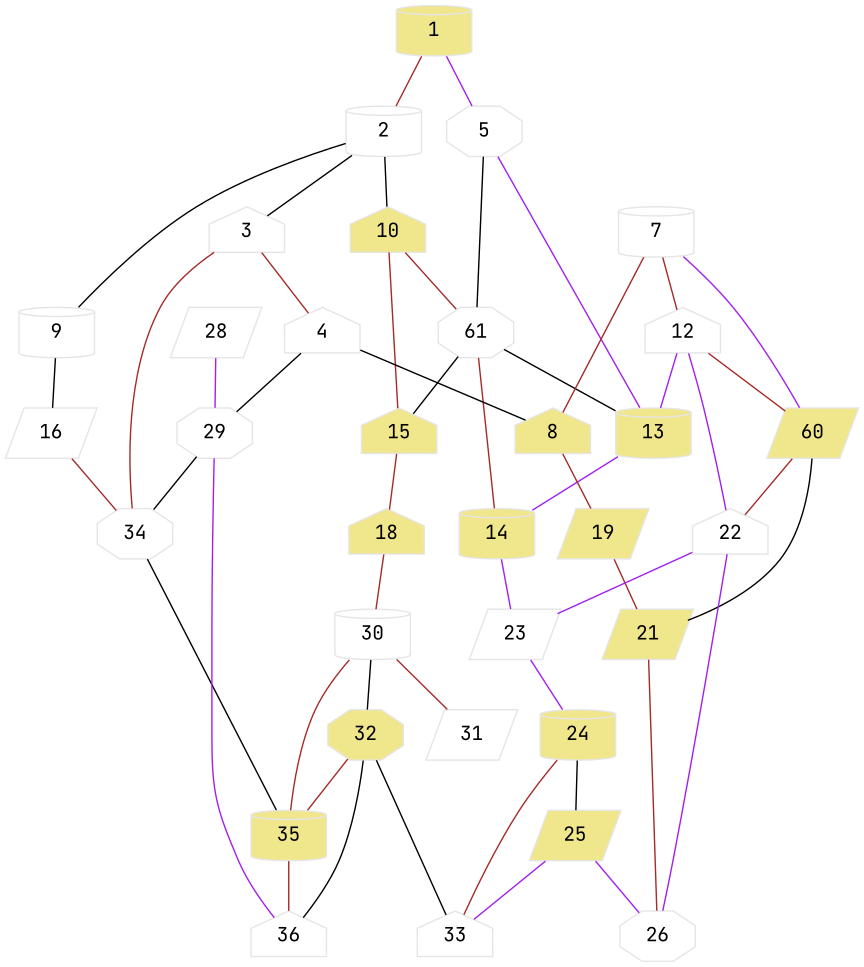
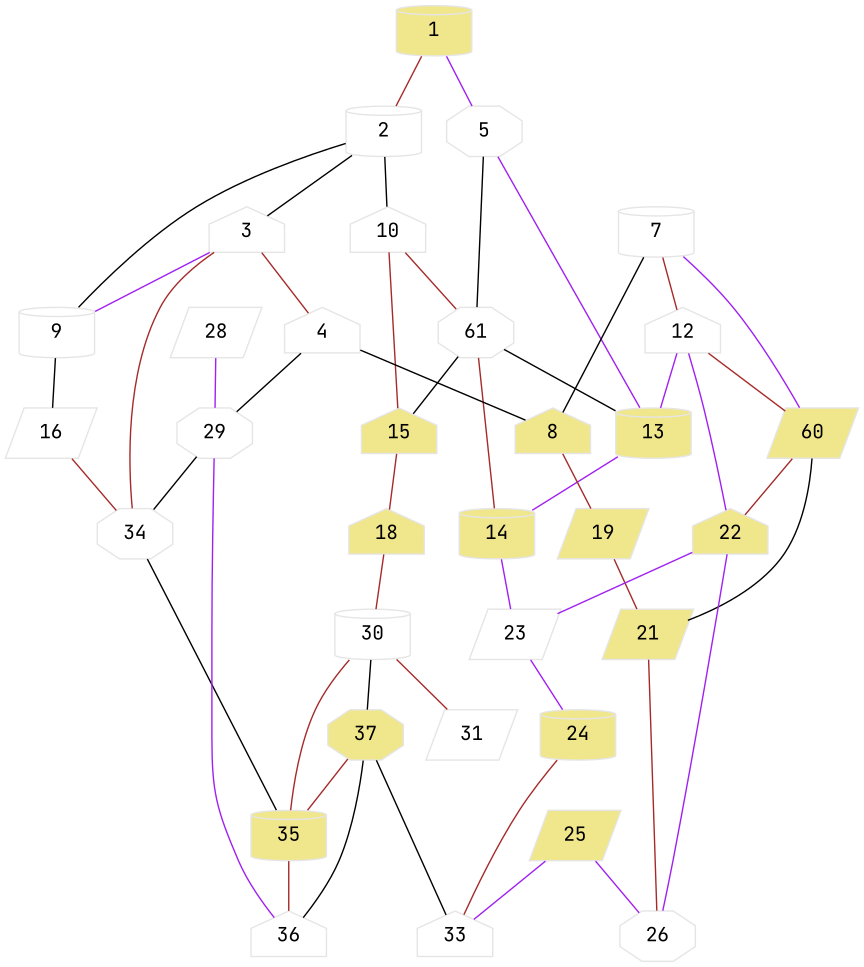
node "10": fillcolor khaki -> white
edge "3" -- "9": added
edge "7" -- "8": color brown -> black
node "22": fillcolor white -> khaki
node "32": label "32" -> "37"
edge "24" -- "25": removed
